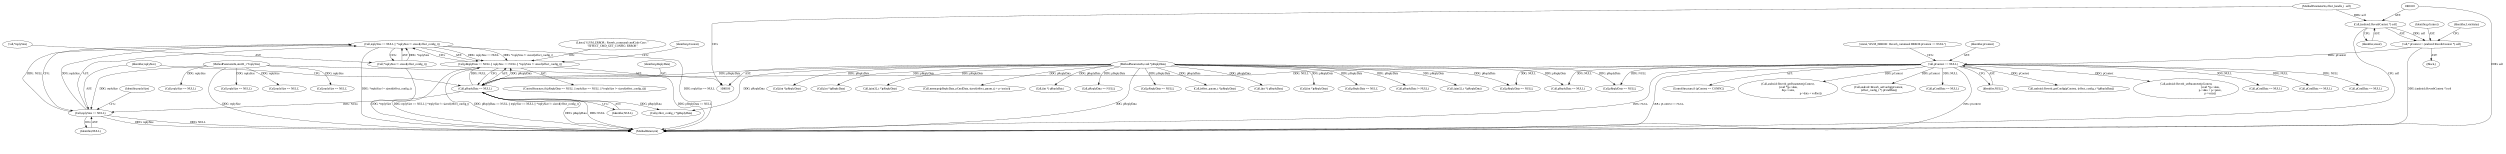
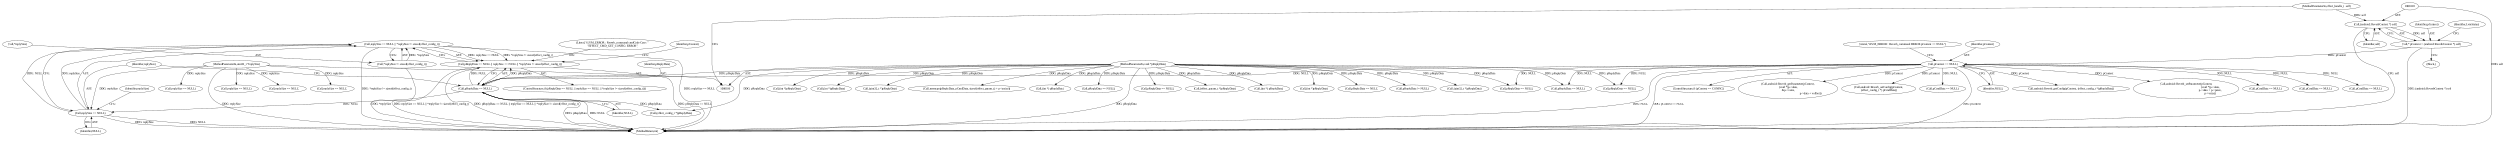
edge "(Call,* pContext = (android::ReverbContext *) self)" -> "(Call,(android::ReverbContext *) self)": added, label "CFG:"
node "(Identifier,sizeof)": label "(Identifier,sizeof)" -> "(Identifier,self)"
edge "(Call,* pContext = (android::ReverbContext *) self)" -> "(Block,)": label "AST: " -> "CFG: "
